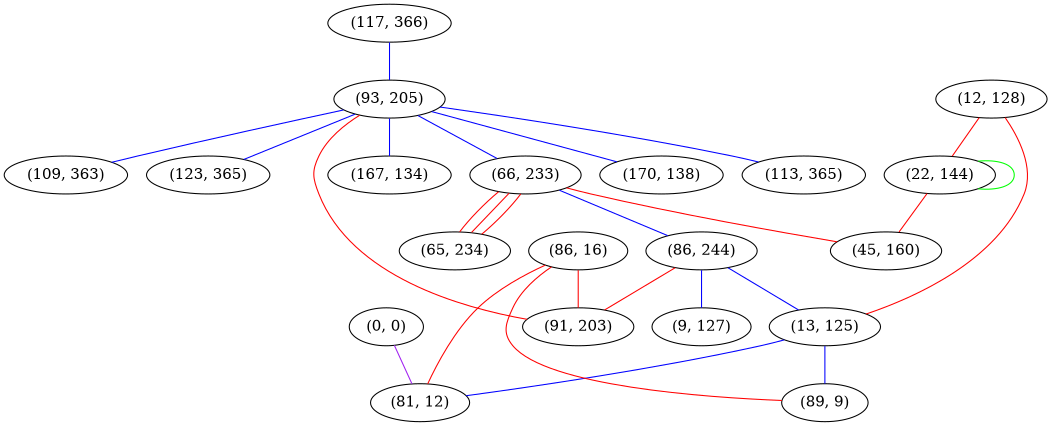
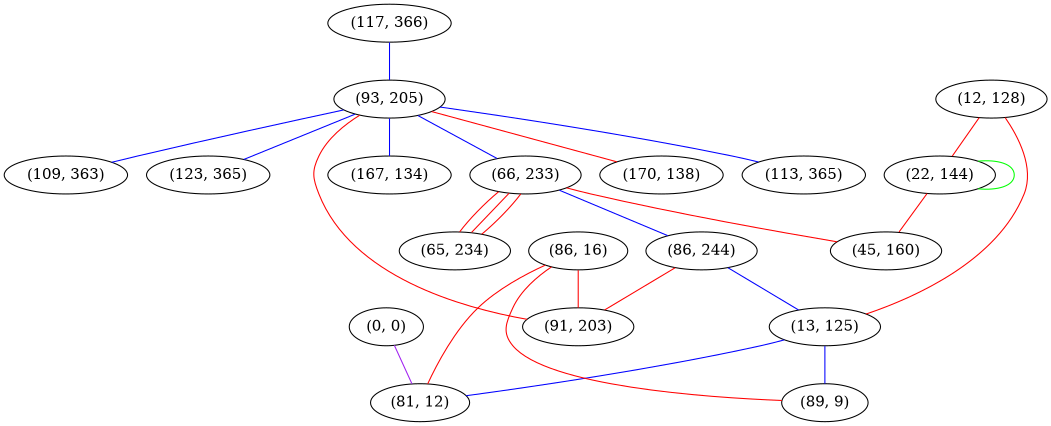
edge "(93, 205)" -- "(170, 138)": color blue -> red
node "(9, 127)": removed
